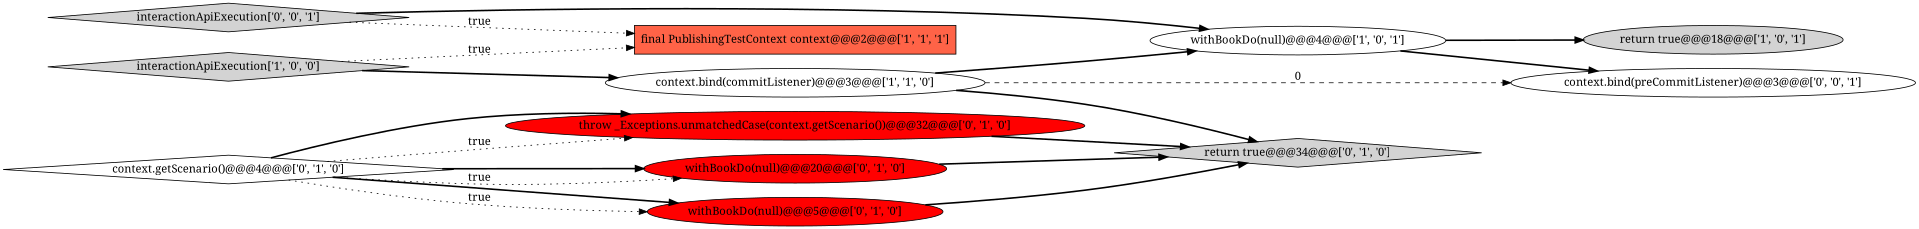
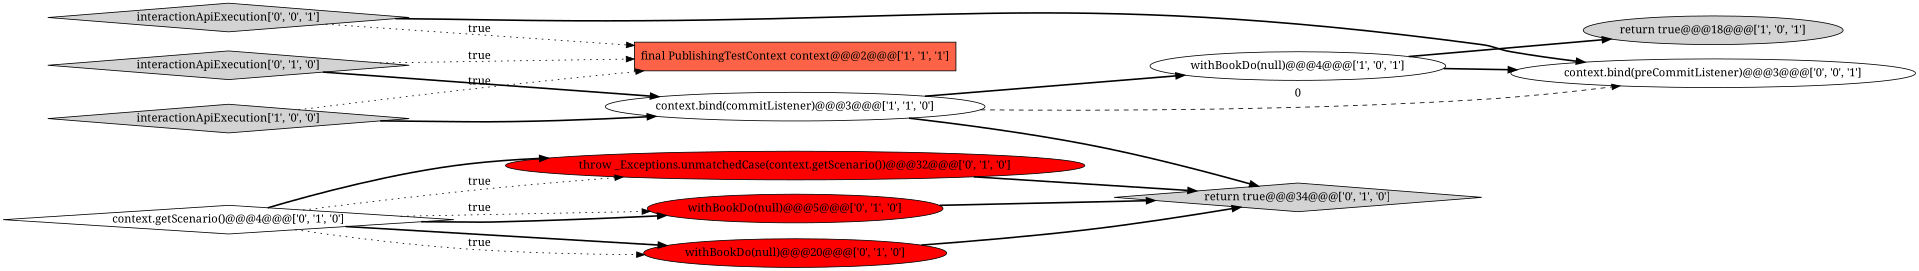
edge "interactionApiExecution['0', '0', '1']" -> "withBookDo(null)@@@4@@@['1', '0', '1']": now "interactionApiExecution['0', '0', '1']" -> "context.bind(preCommitListener)@@@3@@@['0', '0', '1']"
node "interactionApiExecution['0', '1', '0']": added
